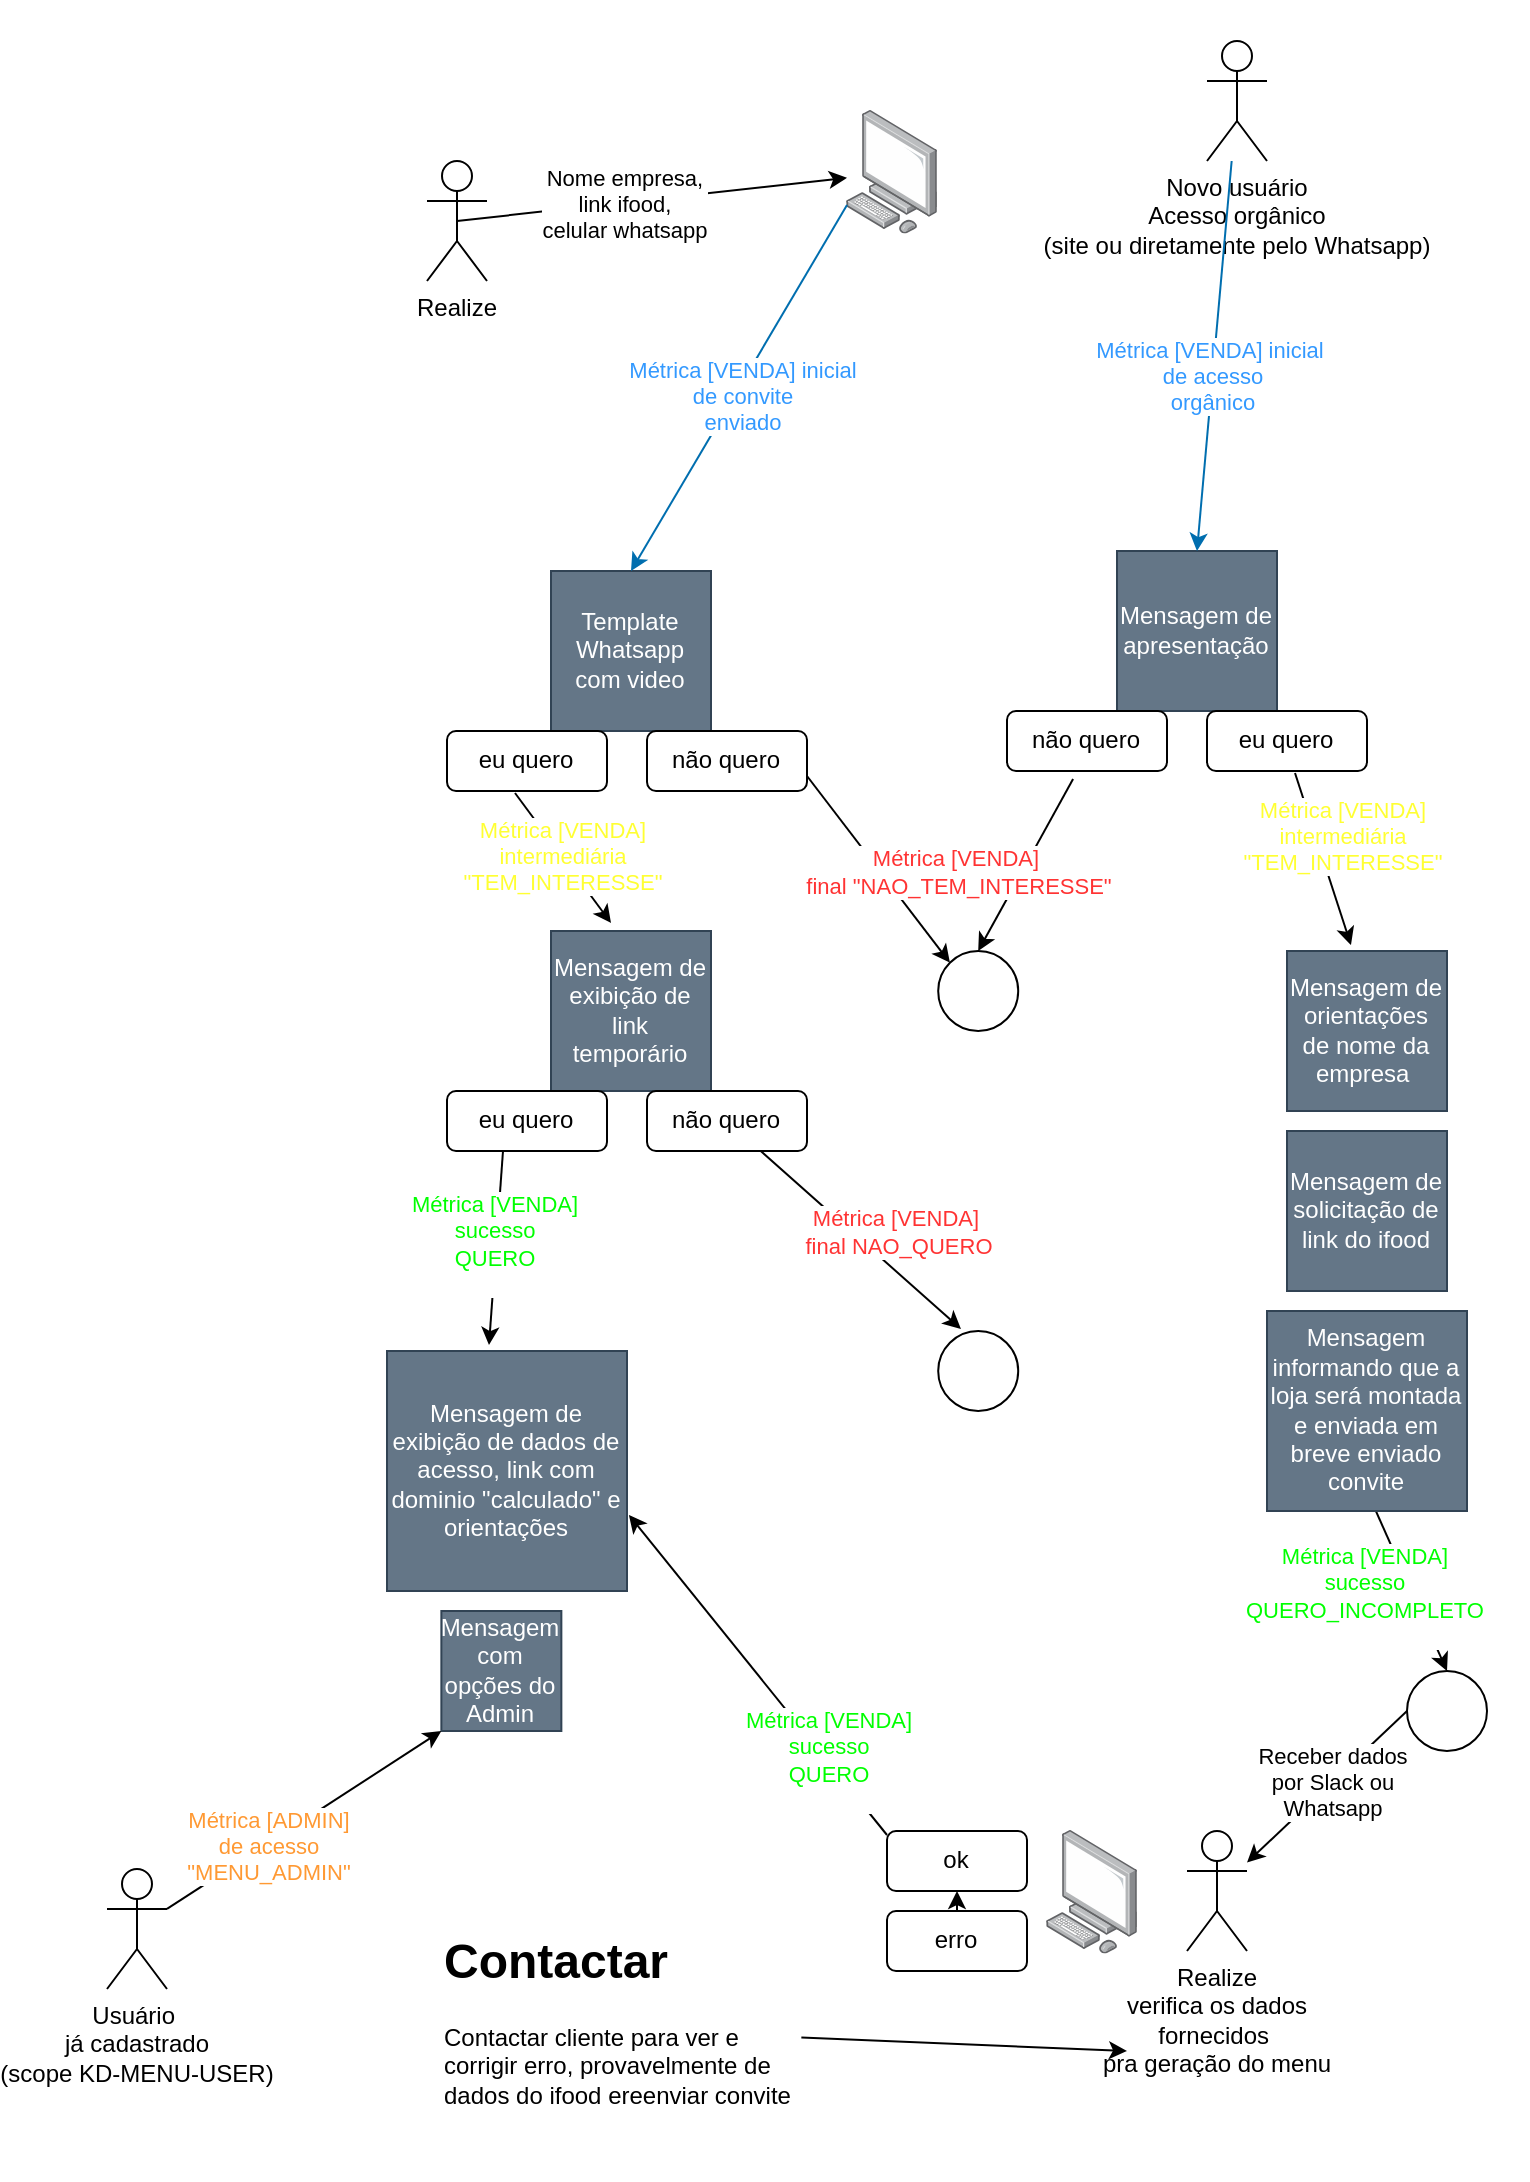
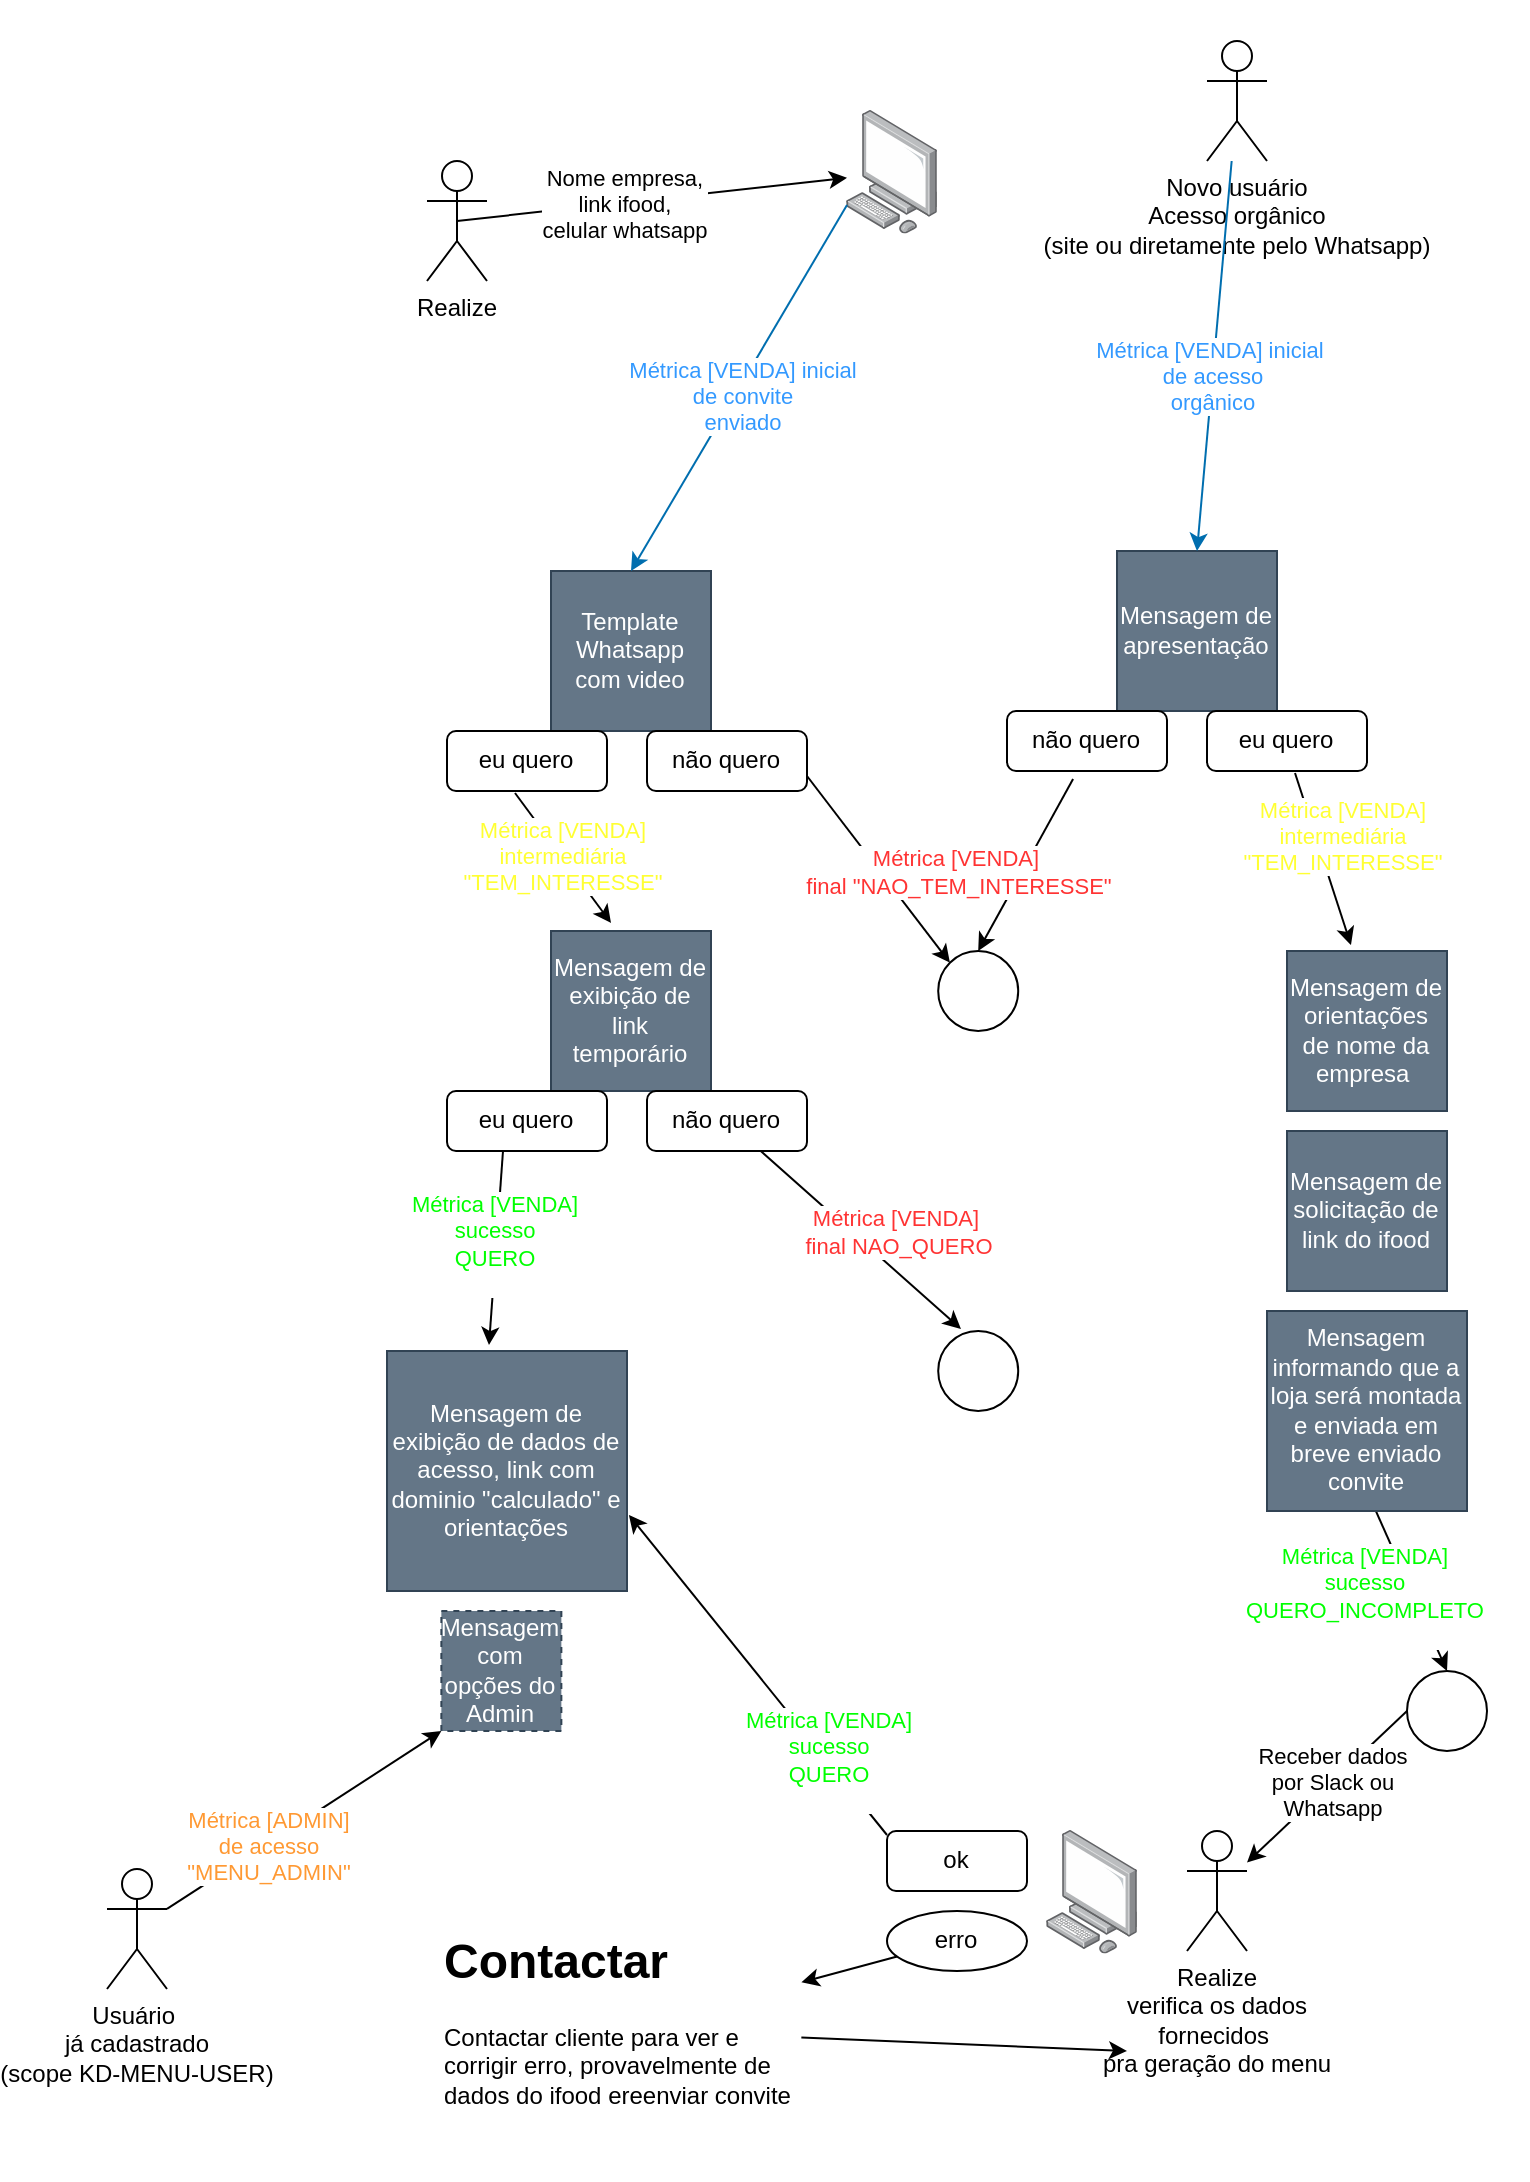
node "Mensagem com opções do Admin": style solid -> dashed
edge "erro" -> "ok": now "erro" -> "ContactarContactar cliente para ver e corrigir erro, provavelmente de dados do ifood ereenviar convite"
node "erro": shape rounded rectangle -> ellipse
